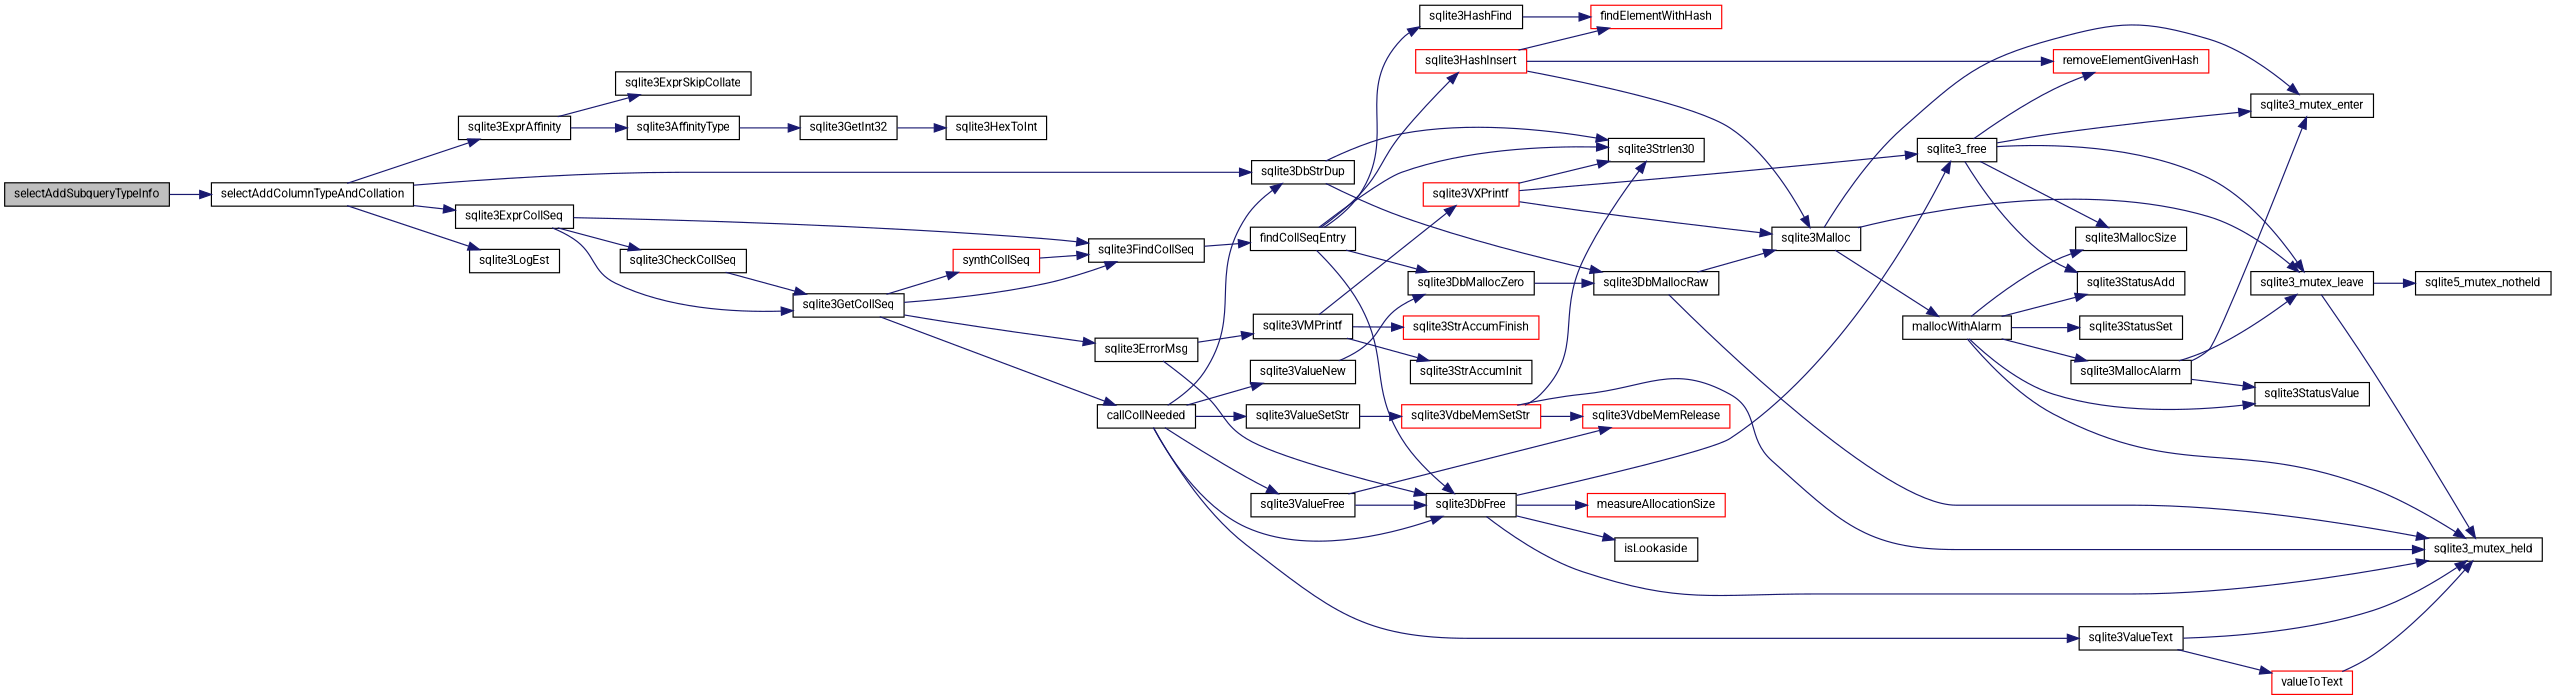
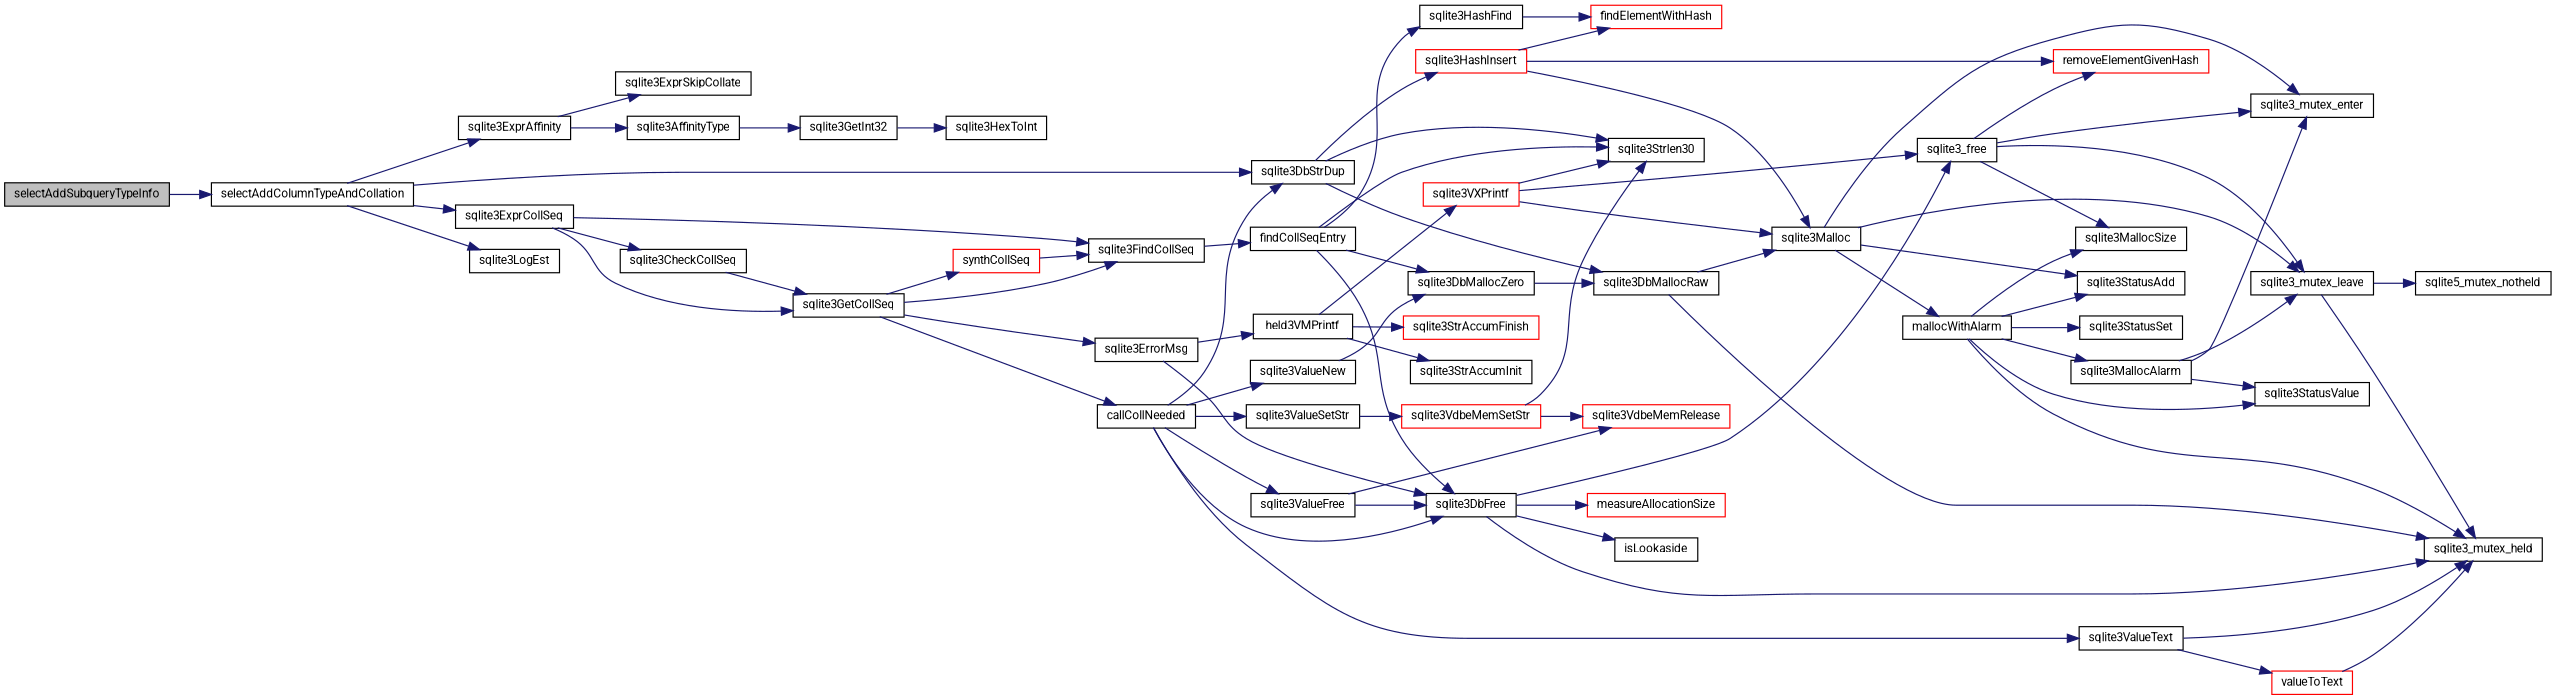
edge "findCollSeqEntry" -> "sqlite3HashInsert": now "sqlite3DbStrDup" -> "sqlite3HashInsert"
edge "sqlite3_free" -> "sqlite3StatusAdd": now "sqlite3Malloc" -> "sqlite3StatusAdd"
node "sqlite3VMPrintf": label "sqlite3VMPrintf" -> "held3VMPrintf"
edge "sqlite3VdbeMemSetStr" -> "sqlite3_mutex_held": removed
